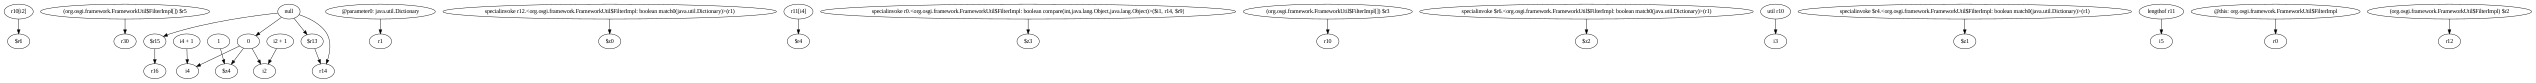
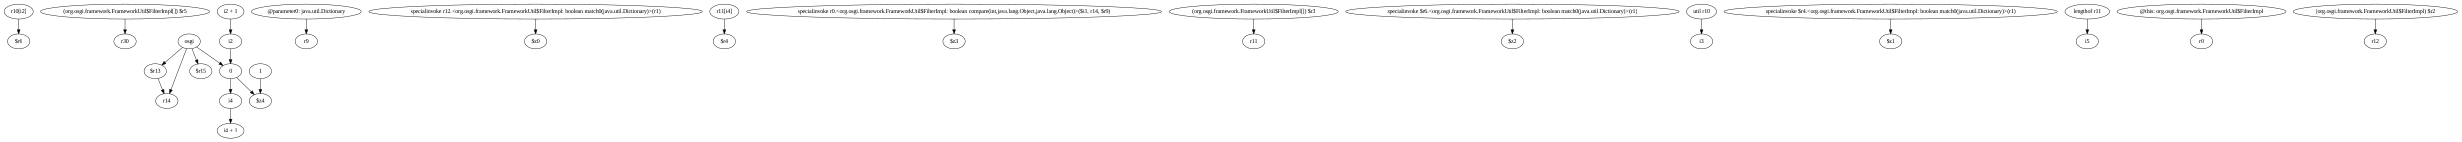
node "null": label "null" -> "osgi"
node "r1": label "r1" -> "r9"
node "r10": label "r10" -> "r11"
edge "i4 + 1" -> "i4": reversed
edge "0" -> "i2": reversed
node "r16": removed
